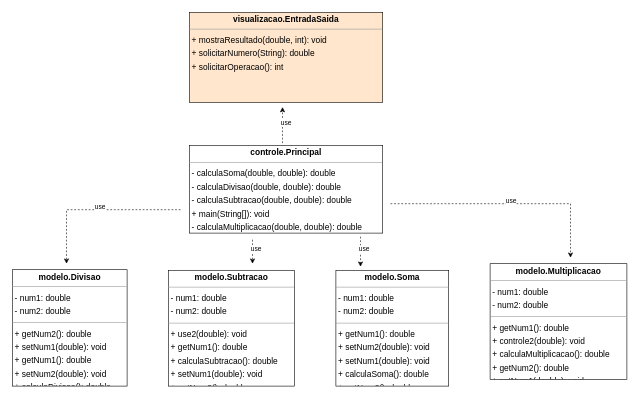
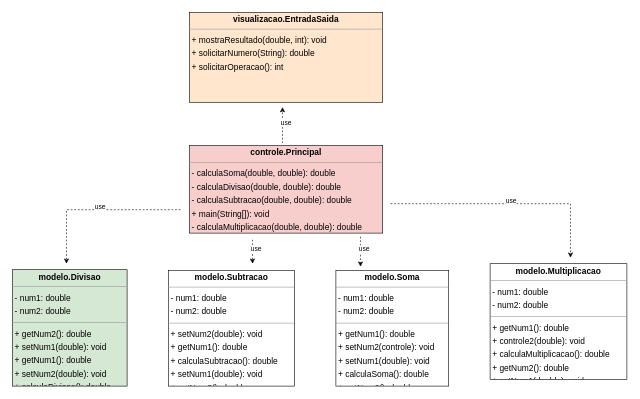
node "controle.Principal - calculaSoma(double, double): double - calculaDivisao(double, double): double - calculaSubtracao(double, double): double + main(String[]): void - calculaMultiplicacao(double, double): double": fillcolor #ffffff -> #f8cecc
node "modelo.Subtracao - num1: double - num2: double + use2(double): void + getNum1(): double + calculaSubtracao(): double + setNum1(double): void + getNum2(): double": label "modelo.Subtracao - num1: double - num2: double + use2(double): void + getNum1(): double + calculaSubtracao(): double + setNum1(double): void + getNum2(): double" -> "modelo.Subtracao - num1: double - num2: double + setNum2(double): void + getNum1(): double + calculaSubtracao(): double + setNum1(double): void + getNum2(): double"
node "modelo.Soma - num1: double - num2: double + getNum1(): double + setNum2(double): void + setNum1(double): void + calculaSoma(): double + getNum2(): double": label "modelo.Soma - num1: double - num2: double + getNum1(): double + setNum2(double): void + setNum1(double): void + calculaSoma(): double + getNum2(): double" -> "modelo.Soma - num1: double - num2: double + getNum1(): double + setNum2(controle): void + setNum1(double): void + calculaSoma(): double + getNum2(): double"
node "modelo.Divisao - num1: double - num2: double + getNum2(): double + setNum1(double): void + getNum1(): double + setNum2(double): void + calculaDivisao(): double": fillcolor #ffffff -> #d5e8d4
